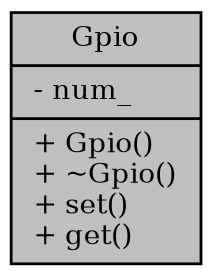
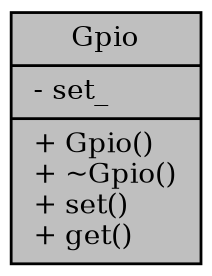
node "Gpio": text "- num_" -> "- set_"
